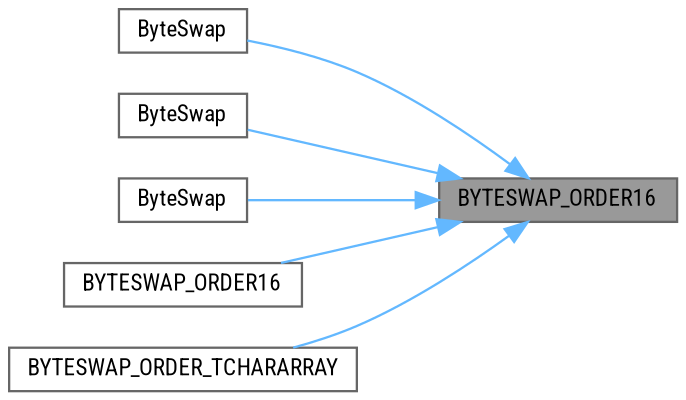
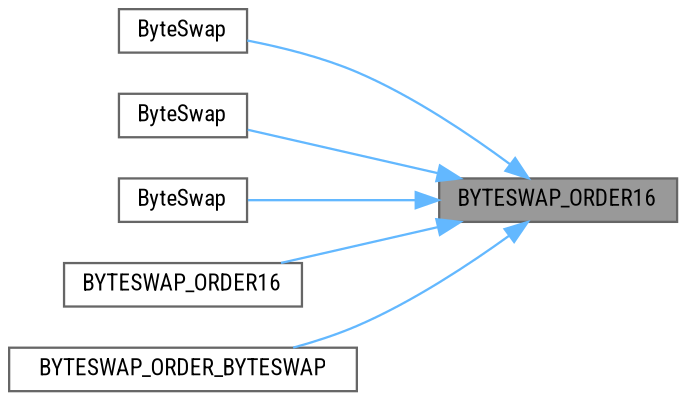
node "BYTESWAP_ORDER_TCHARARRAY": label "BYTESWAP_ORDER_TCHARARRAY" -> "BYTESWAP_ORDER_BYTESWAP"
